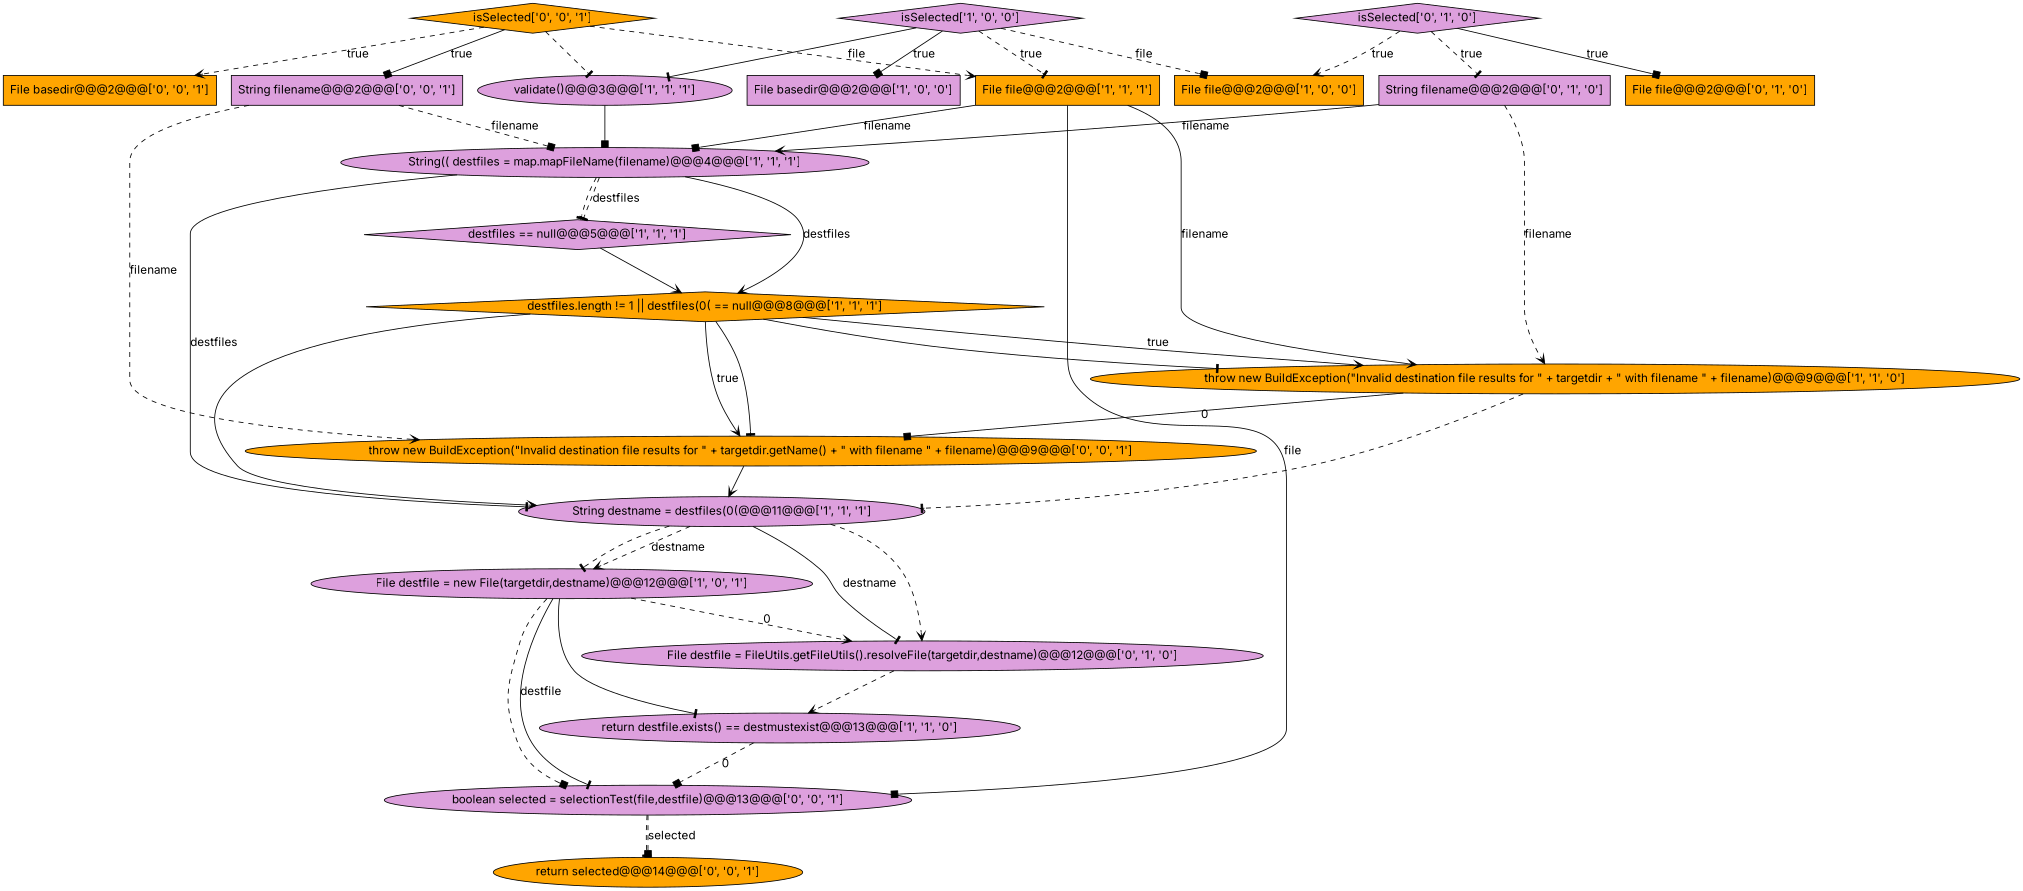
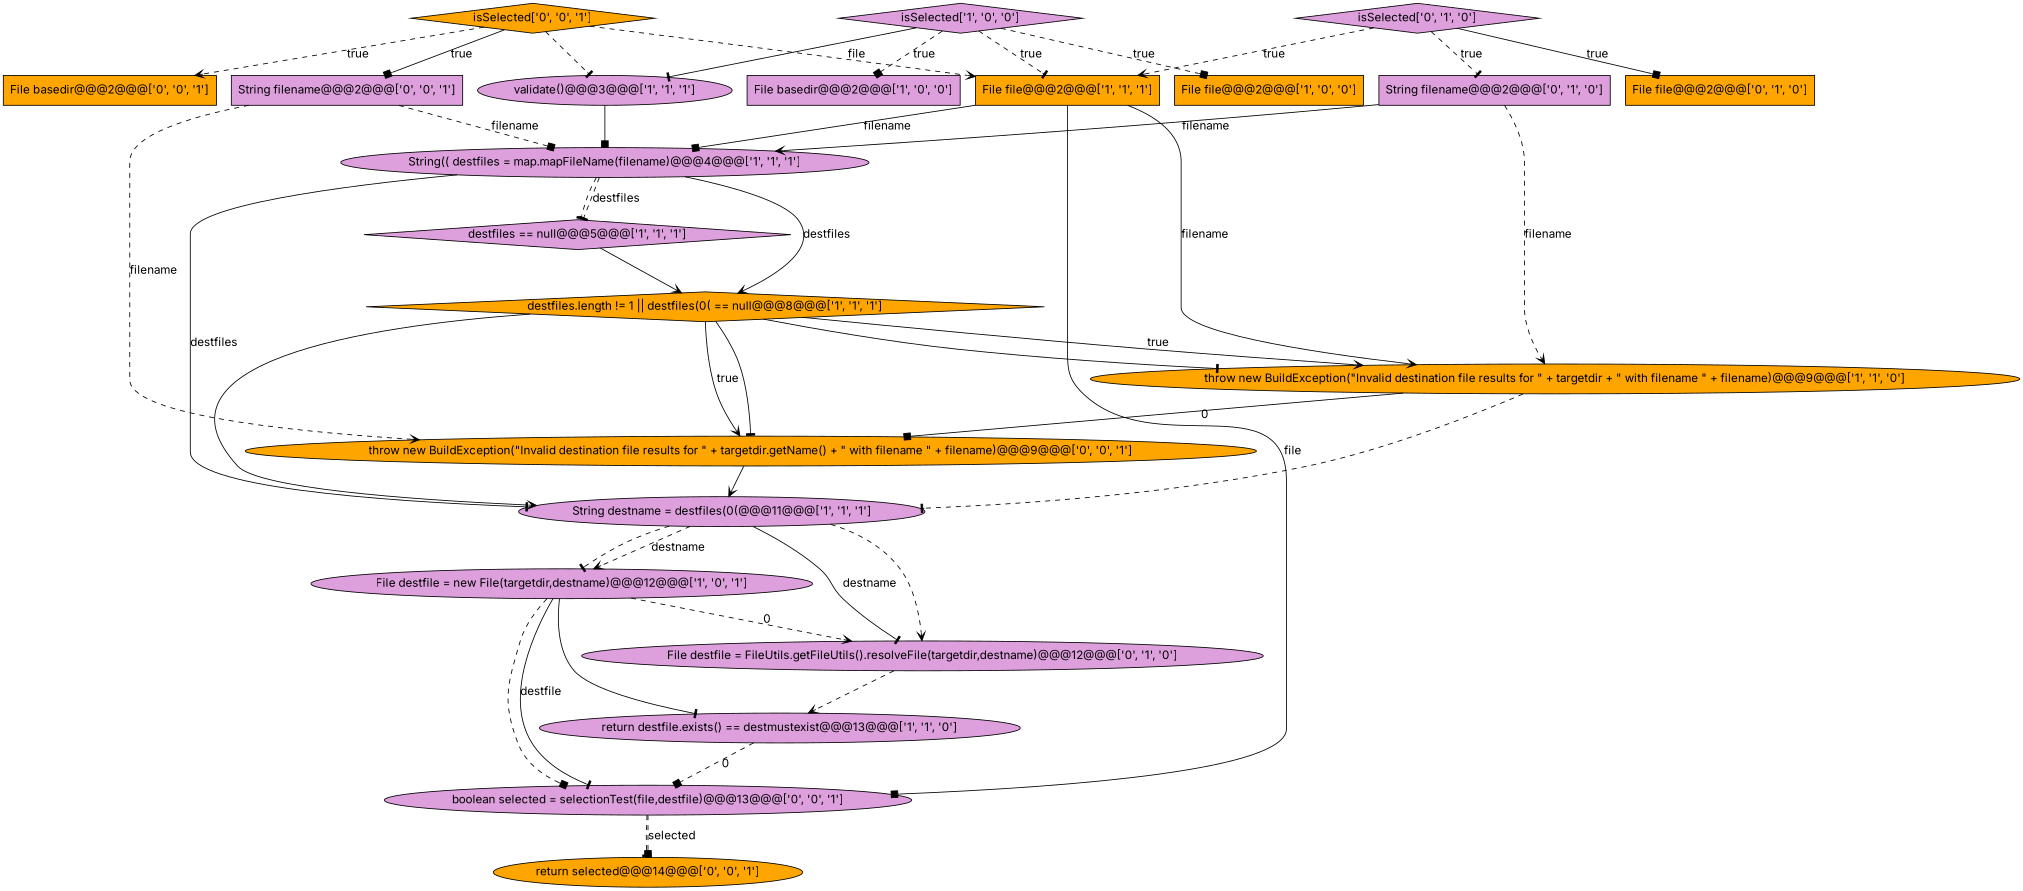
edge "isSelected['1', '0', '0']" -> "File basedir@@@2@@@['1', '0', '0']": style solid -> dashed
edge "isSelected['1', '0', '0']" -> "File file@@@2@@@['1', '0', '0']": label "file" -> "true"
edge "isSelected['0', '1', '0']" -> "File file@@@2@@@['1', '0', '0']": now "isSelected['0', '1', '0']" -> "File file@@@2@@@['1', '1', '1']"
